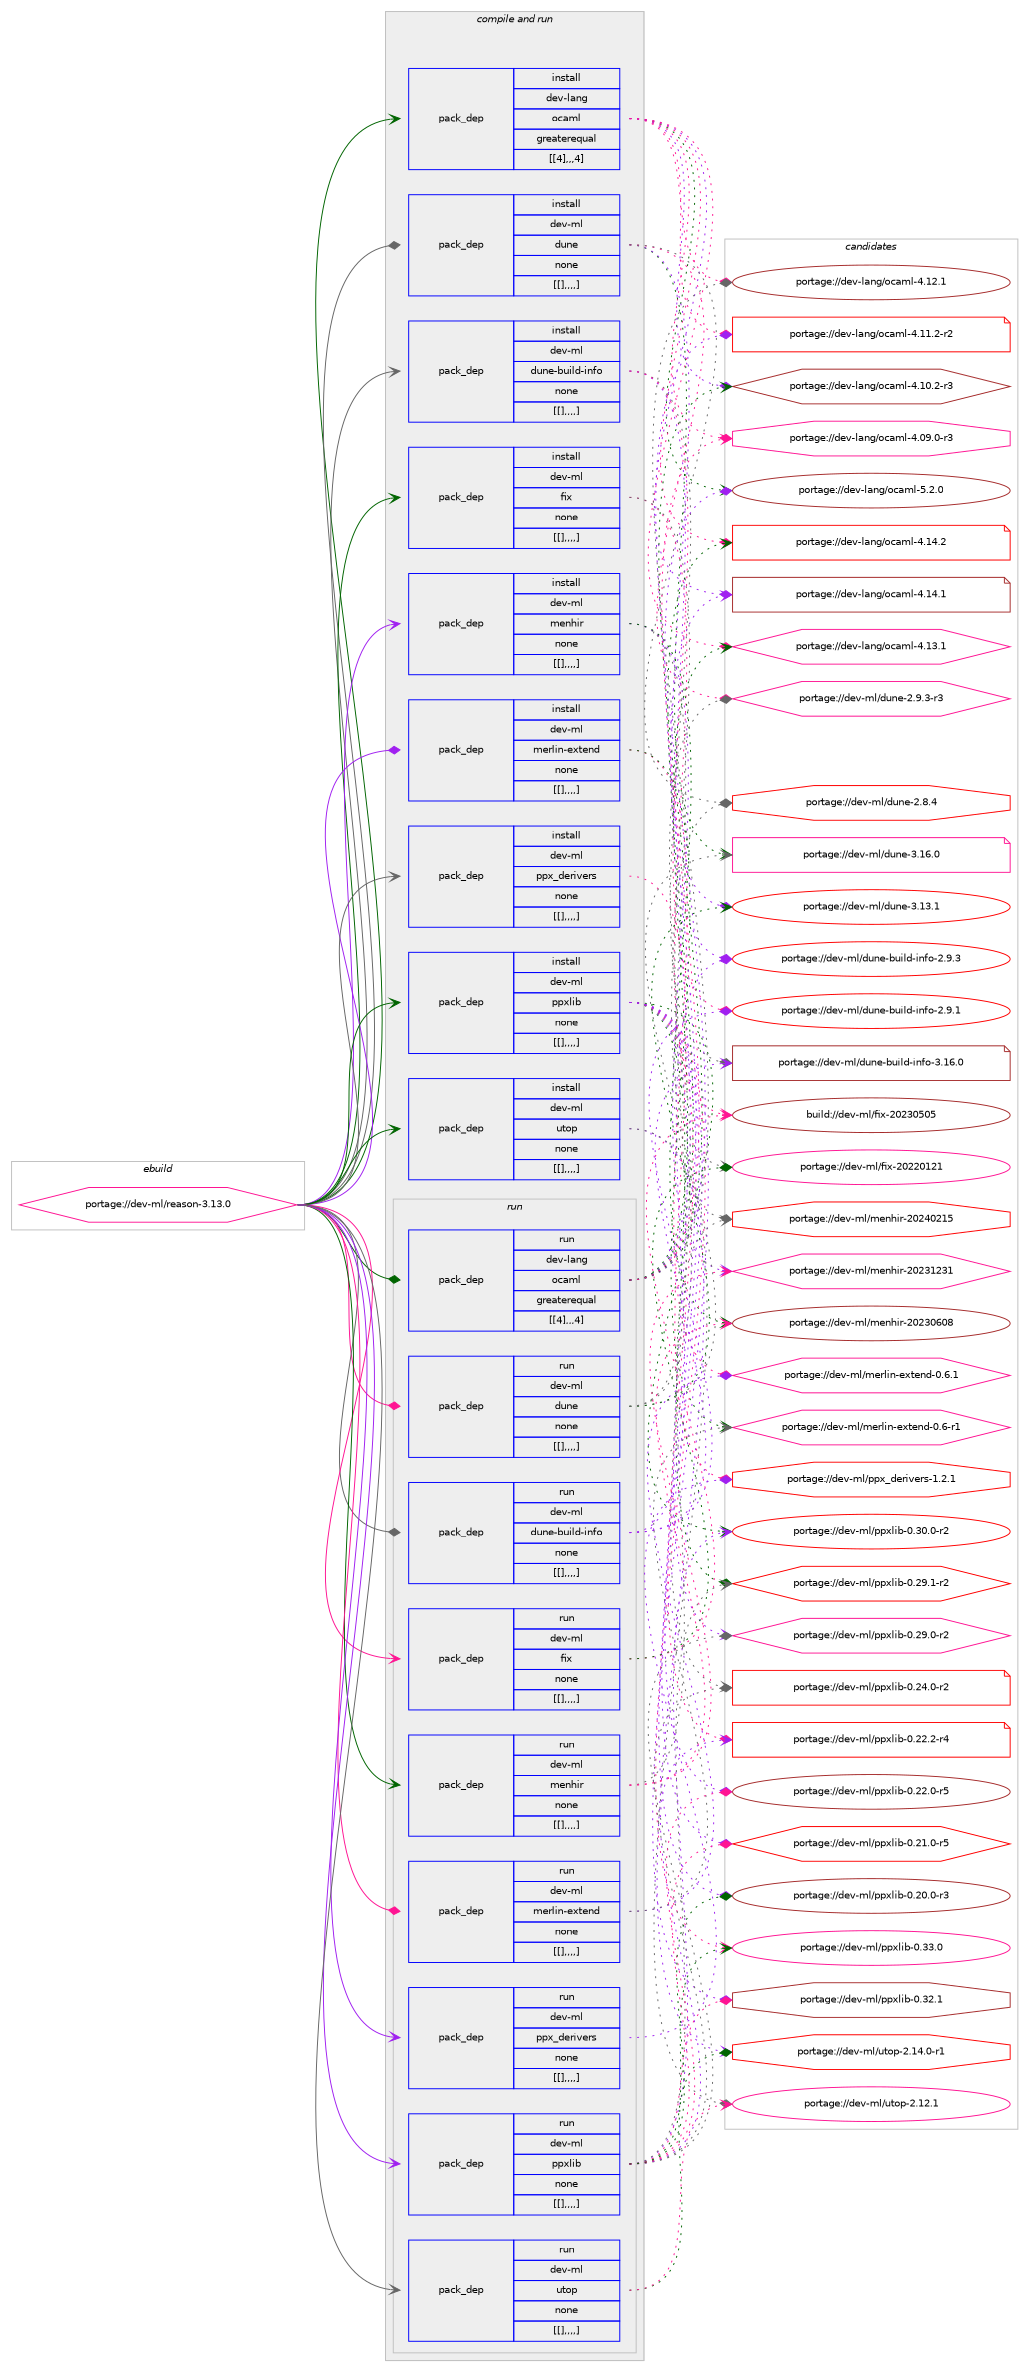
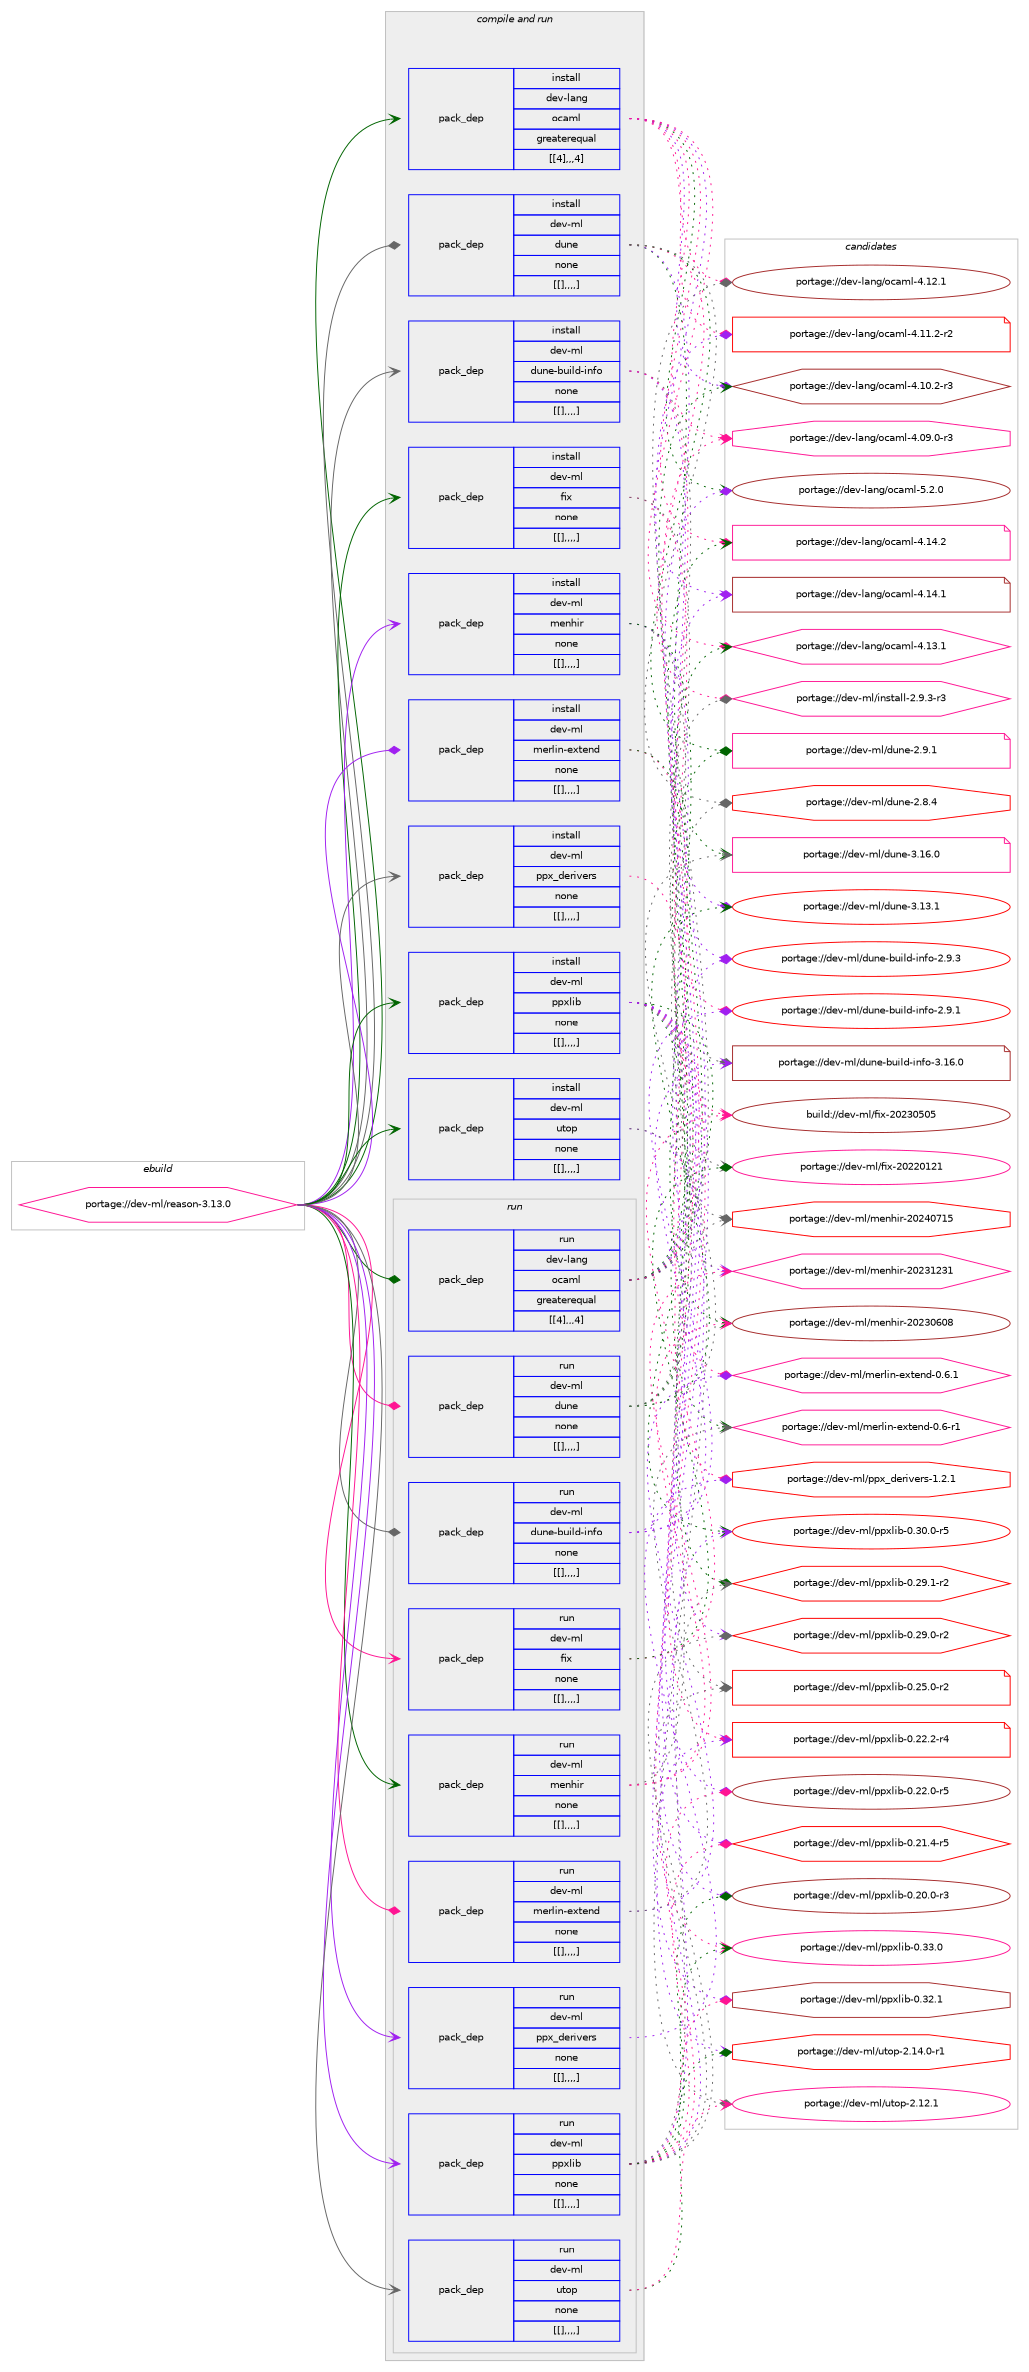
node "portage://dev-lang/ocaml-4.14.2": color red -> deeppink
node "portage://dev-ml/dune-2.9.3-r3": label "portage://dev-ml/dune-2.9.3-r3" -> "portage://dev-ml/install-2.9.3-r3"
node "portage://dev-ml/dune-2.9.1": added
node "portage://dev-ml/menhir-20240215": label "portage://dev-ml/menhir-20240215" -> "portage://dev-ml/menhir-20240715"
node "portage://dev-ml/ppxlib-0.30.0-r2": label "portage://dev-ml/ppxlib-0.30.0-r2" -> "portage://dev-ml/ppxlib-0.30.0-r5"
node "portage://dev-ml/ppxlib-0.29.0-r2": color deeppink -> red
node "portage://dev-ml/ppxlib-0.24.0-r2": label "portage://dev-ml/ppxlib-0.24.0-r2" -> "portage://dev-ml/ppxlib-0.25.0-r2"
node "portage://dev-ml/ppxlib-0.21.0-r5": label "portage://dev-ml/ppxlib-0.21.0-r5" -> "portage://dev-ml/ppxlib-0.21.4-r5"
